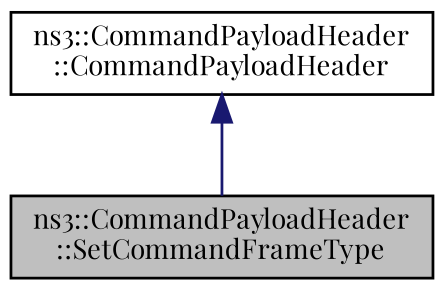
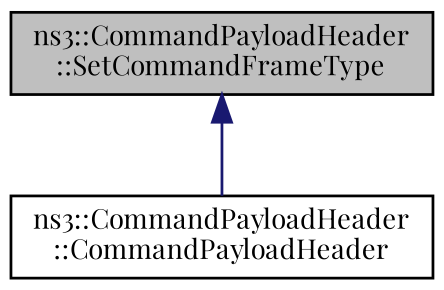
edge "ns3::CommandPayloadHeader ::SetCommandFrameType" -> "ns3::CommandPayloadHeader ::CommandPayloadHeader": reversed
